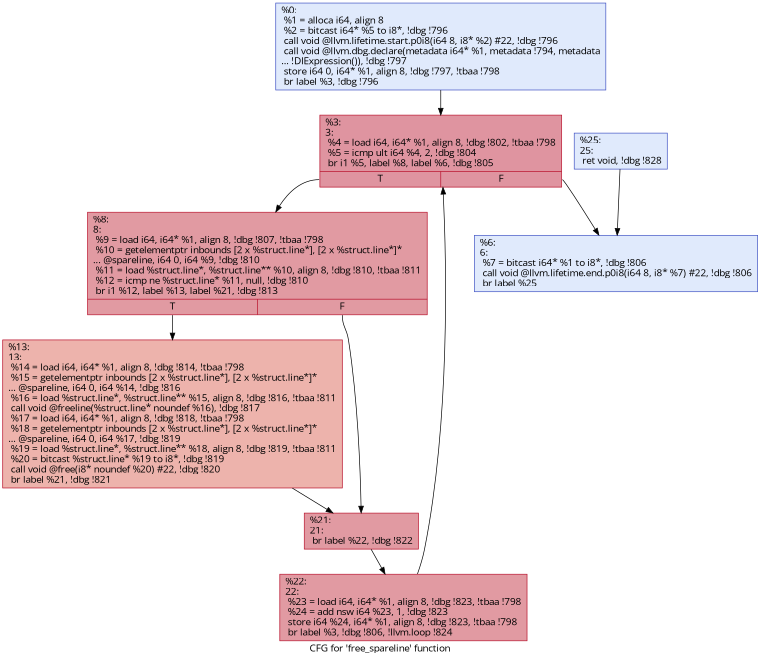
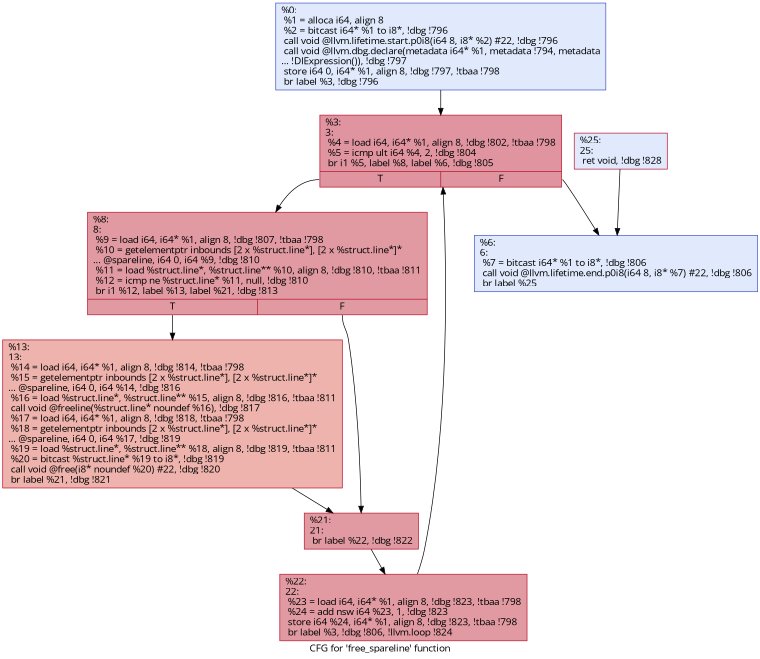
node "%0:": text "%2 = bitcast i64* %5 to i8*, !dbg !796" -> "%2 = bitcast i64* %1 to i8*, !dbg !796"
node "%25:": color #3d50c3ff -> #b70d28ff
